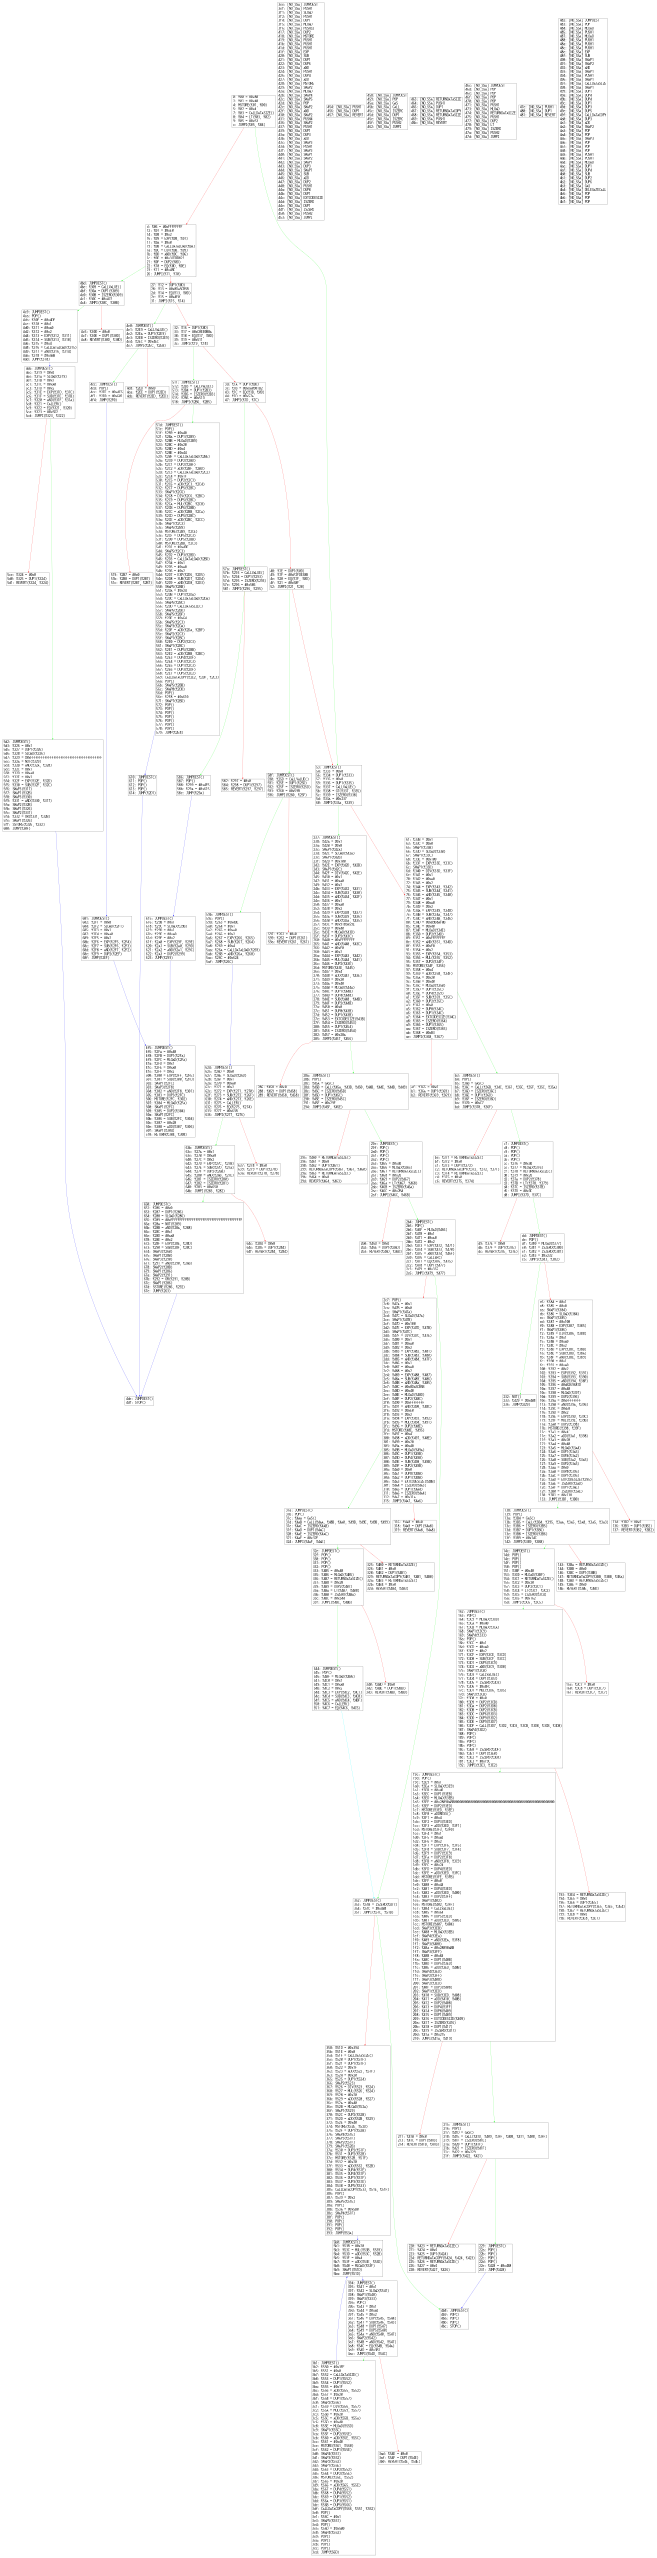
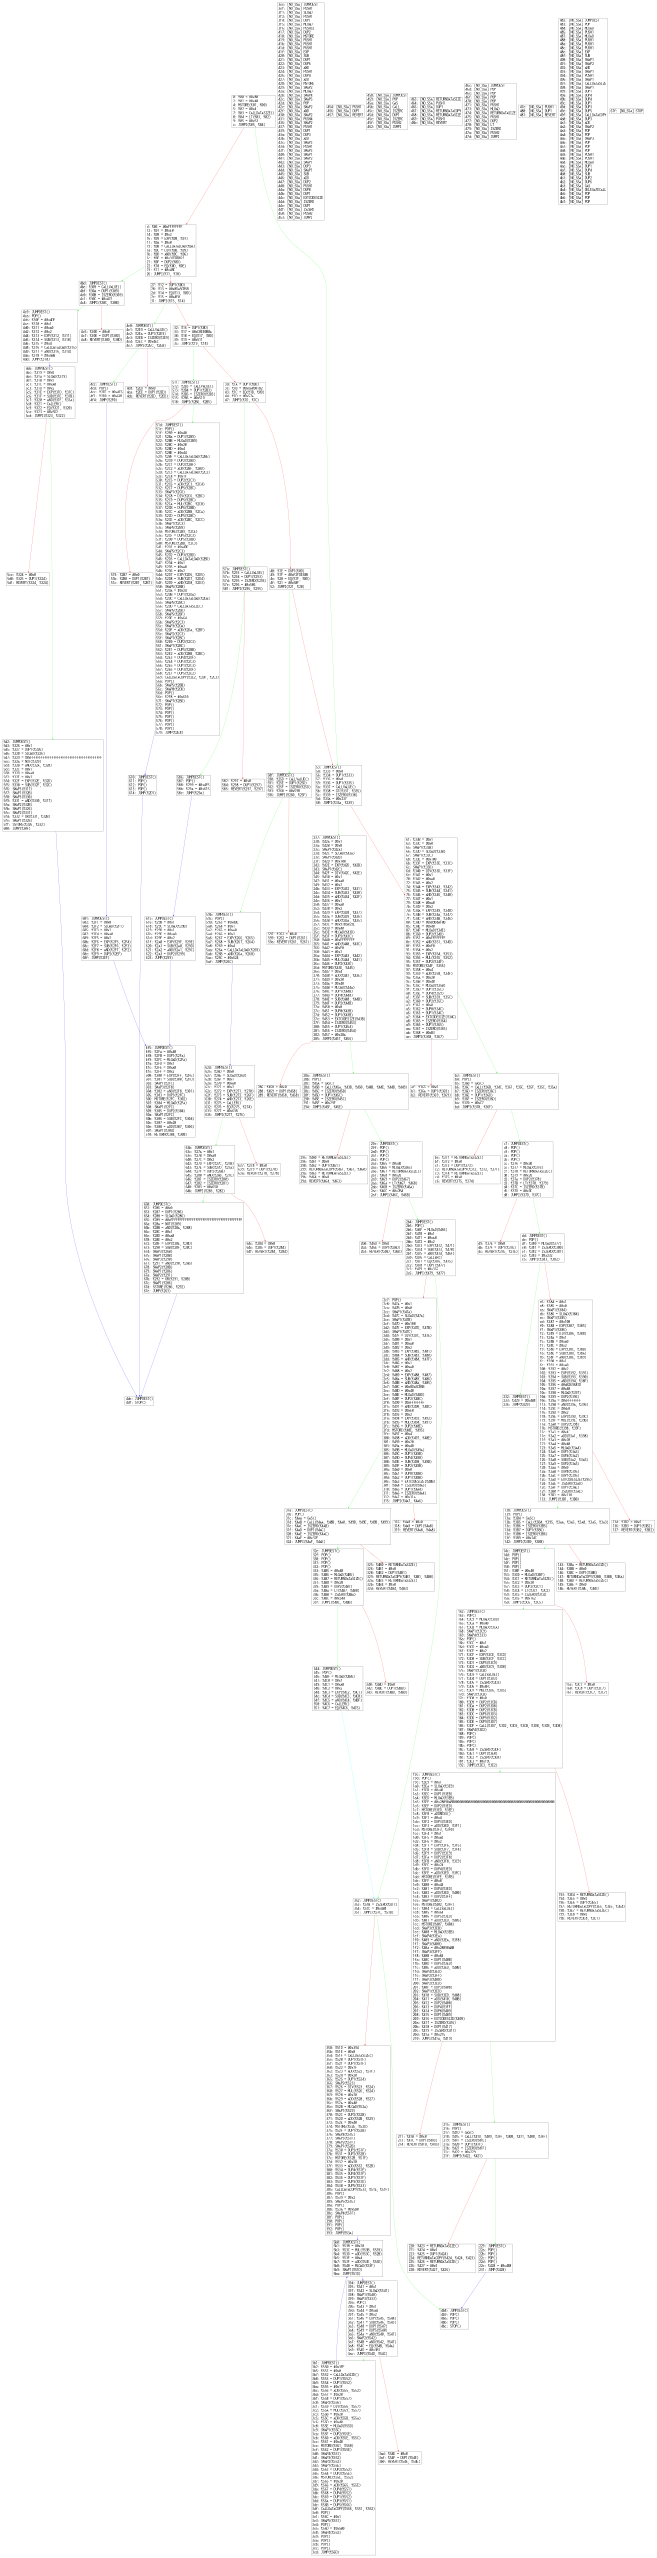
node "67f: [NO_SSA] STOP": added
node "232: NOT() 233: %429 = #0x4B8 236: JUMP(%429)": label "232: NOT() 233: %429 = #0x4B8 236: JUMP(%429)" -> "232: JUMPDEST() 233: %429 = #0x4B8 236: JUMP(%429)"
